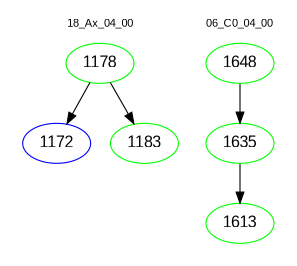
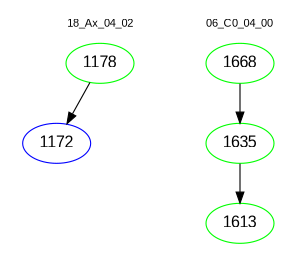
cluster "18_Ax_04_00": label "18_Ax_04_00" -> "18_Ax_04_02"
node "1648": label "1648" -> "1668"
node "1183": removed
